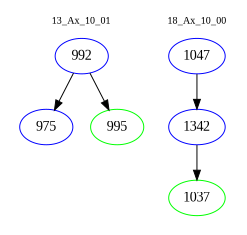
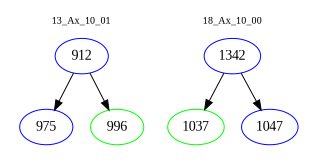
node "992": label "992" -> "912"
edge "1047" -> "1342": reversed
node "995": label "995" -> "996"
